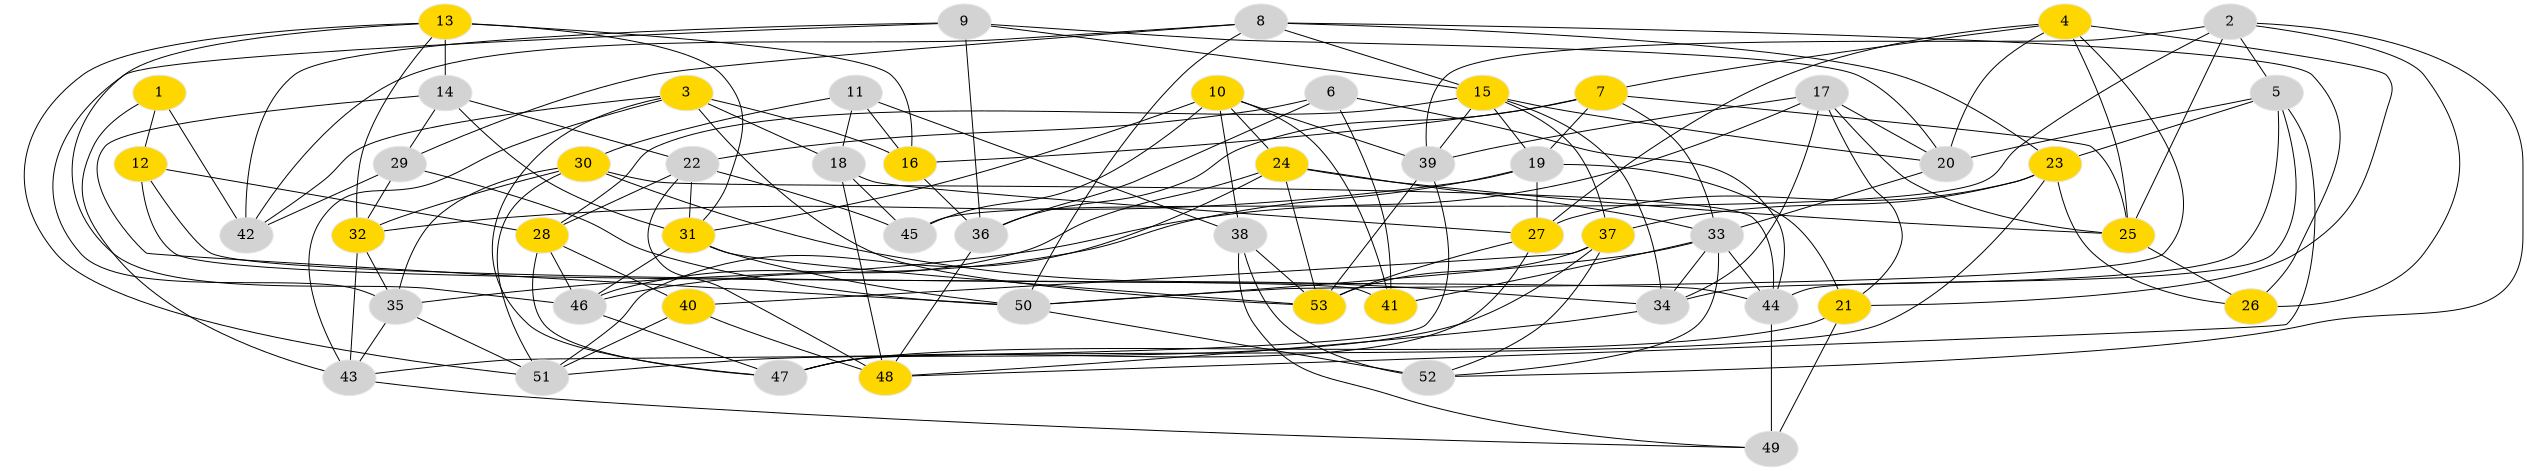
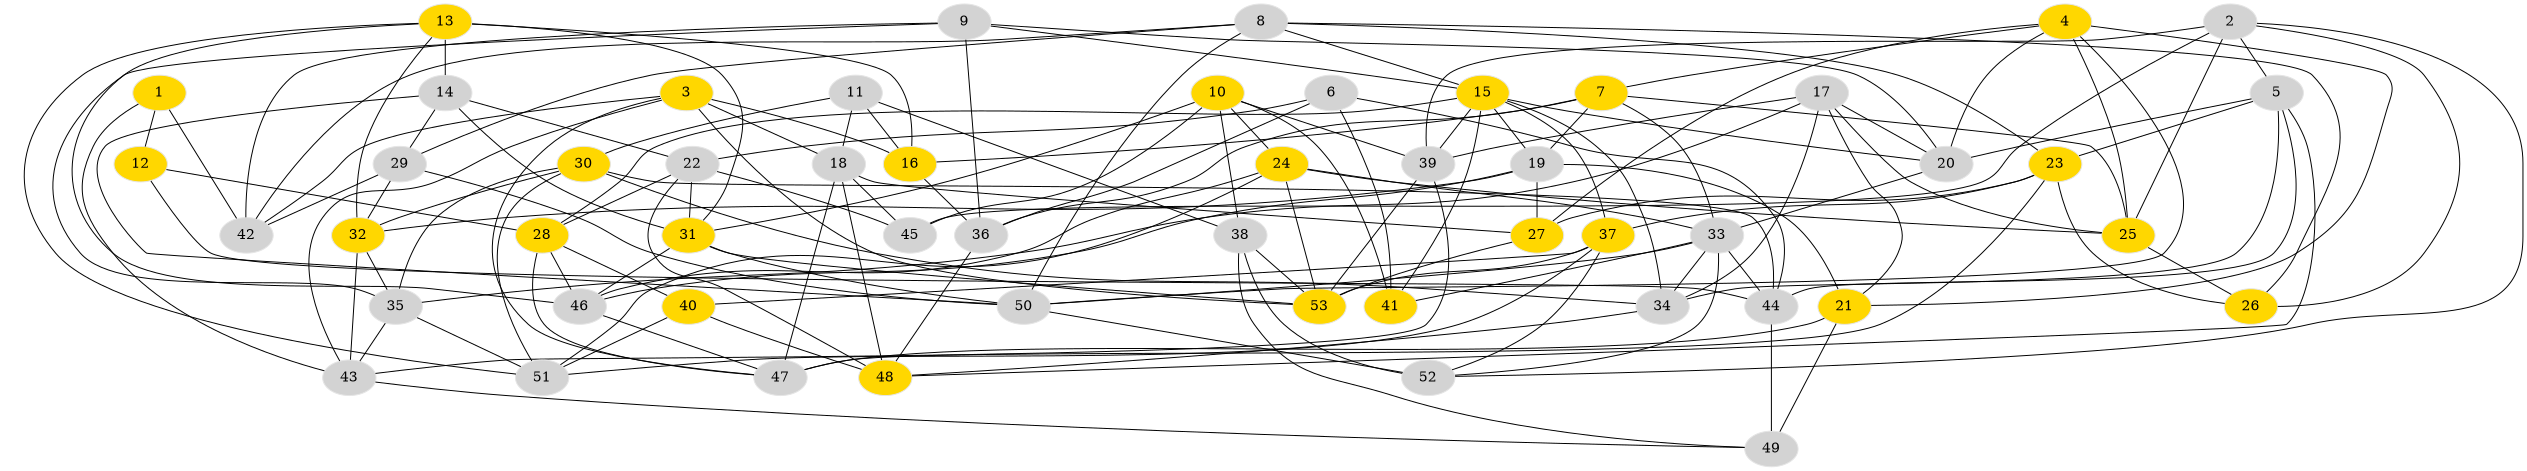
edge "12" -- "41": now "15" -- "41"
edge "27" -- "47": now "18" -- "47"
